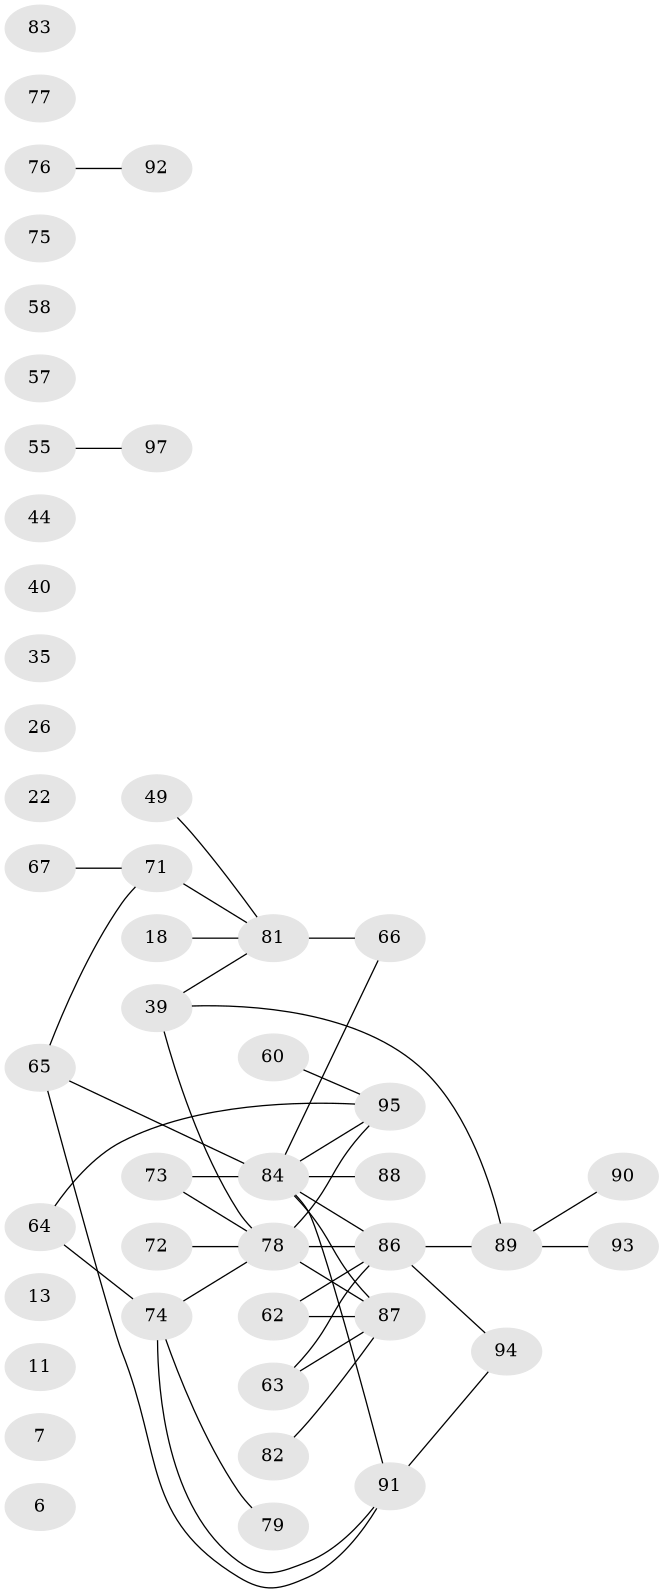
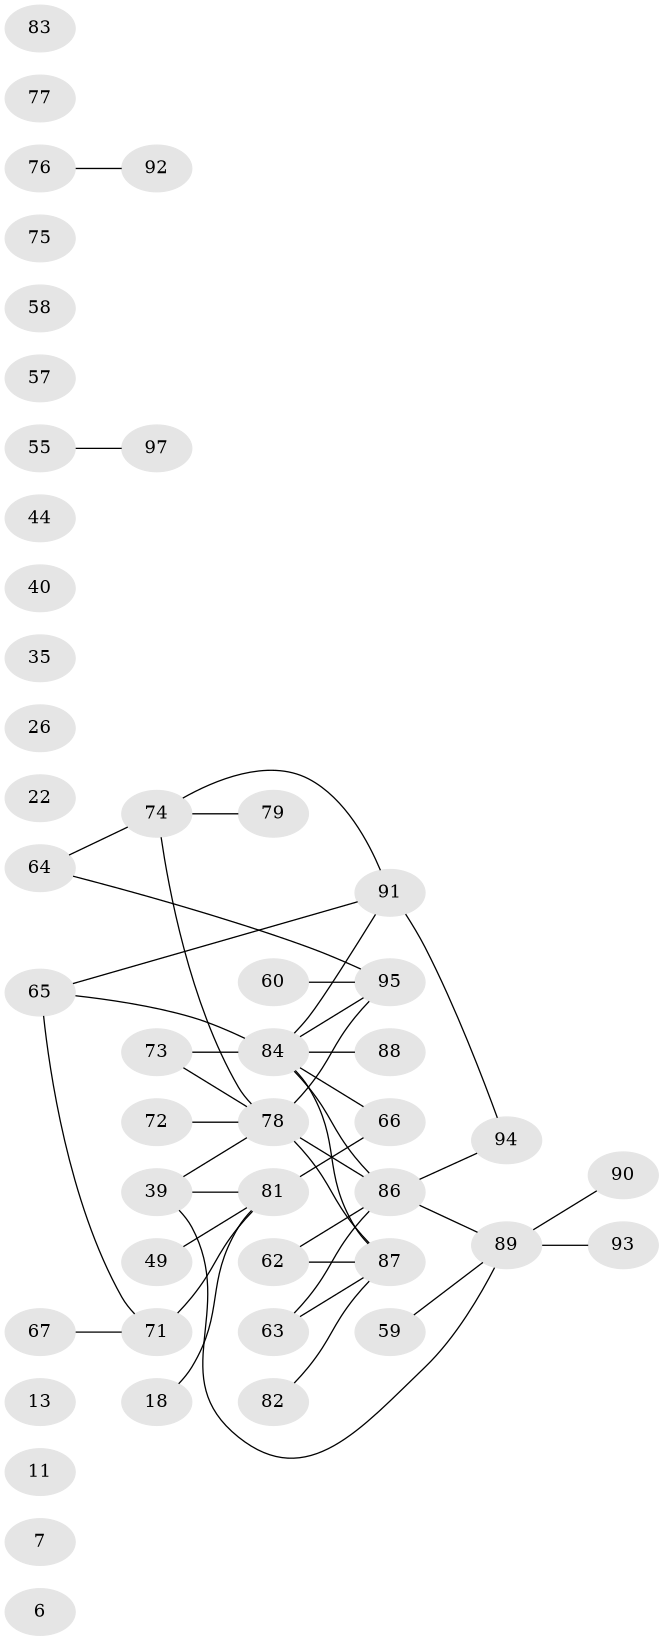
node "59": added
